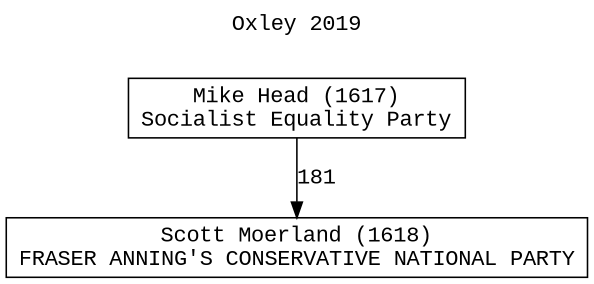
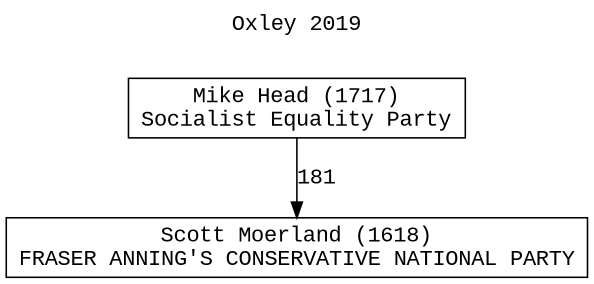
node "Mike Head (1617) Socialist Equality Party": label "Mike Head (1617) Socialist Equality Party" -> "Mike Head (1717) Socialist Equality Party"
